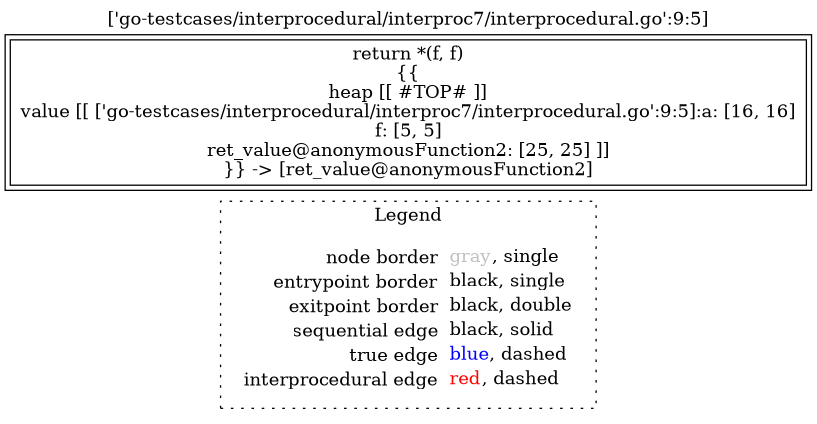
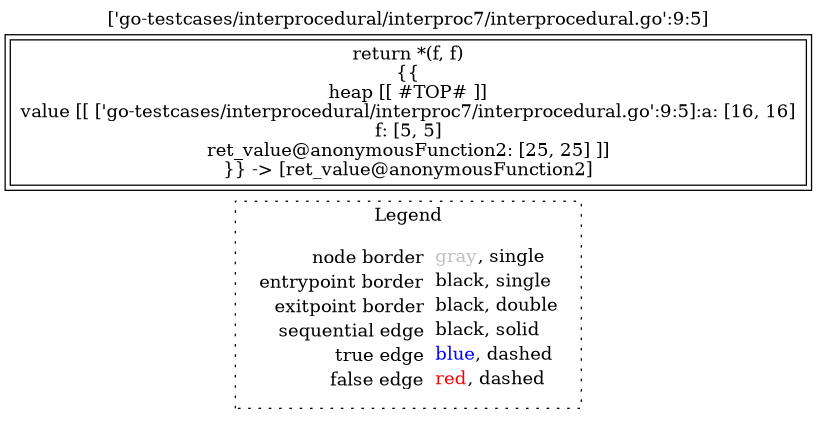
node "node border": text "interprocedural edge" -> "false edge"
